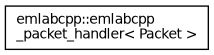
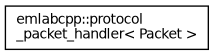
node "emlabcpp::emlabcpp _packet_handler< Packet >": label "emlabcpp::emlabcpp _packet_handler< Packet >" -> "emlabcpp::protocol _packet_handler< Packet >"
